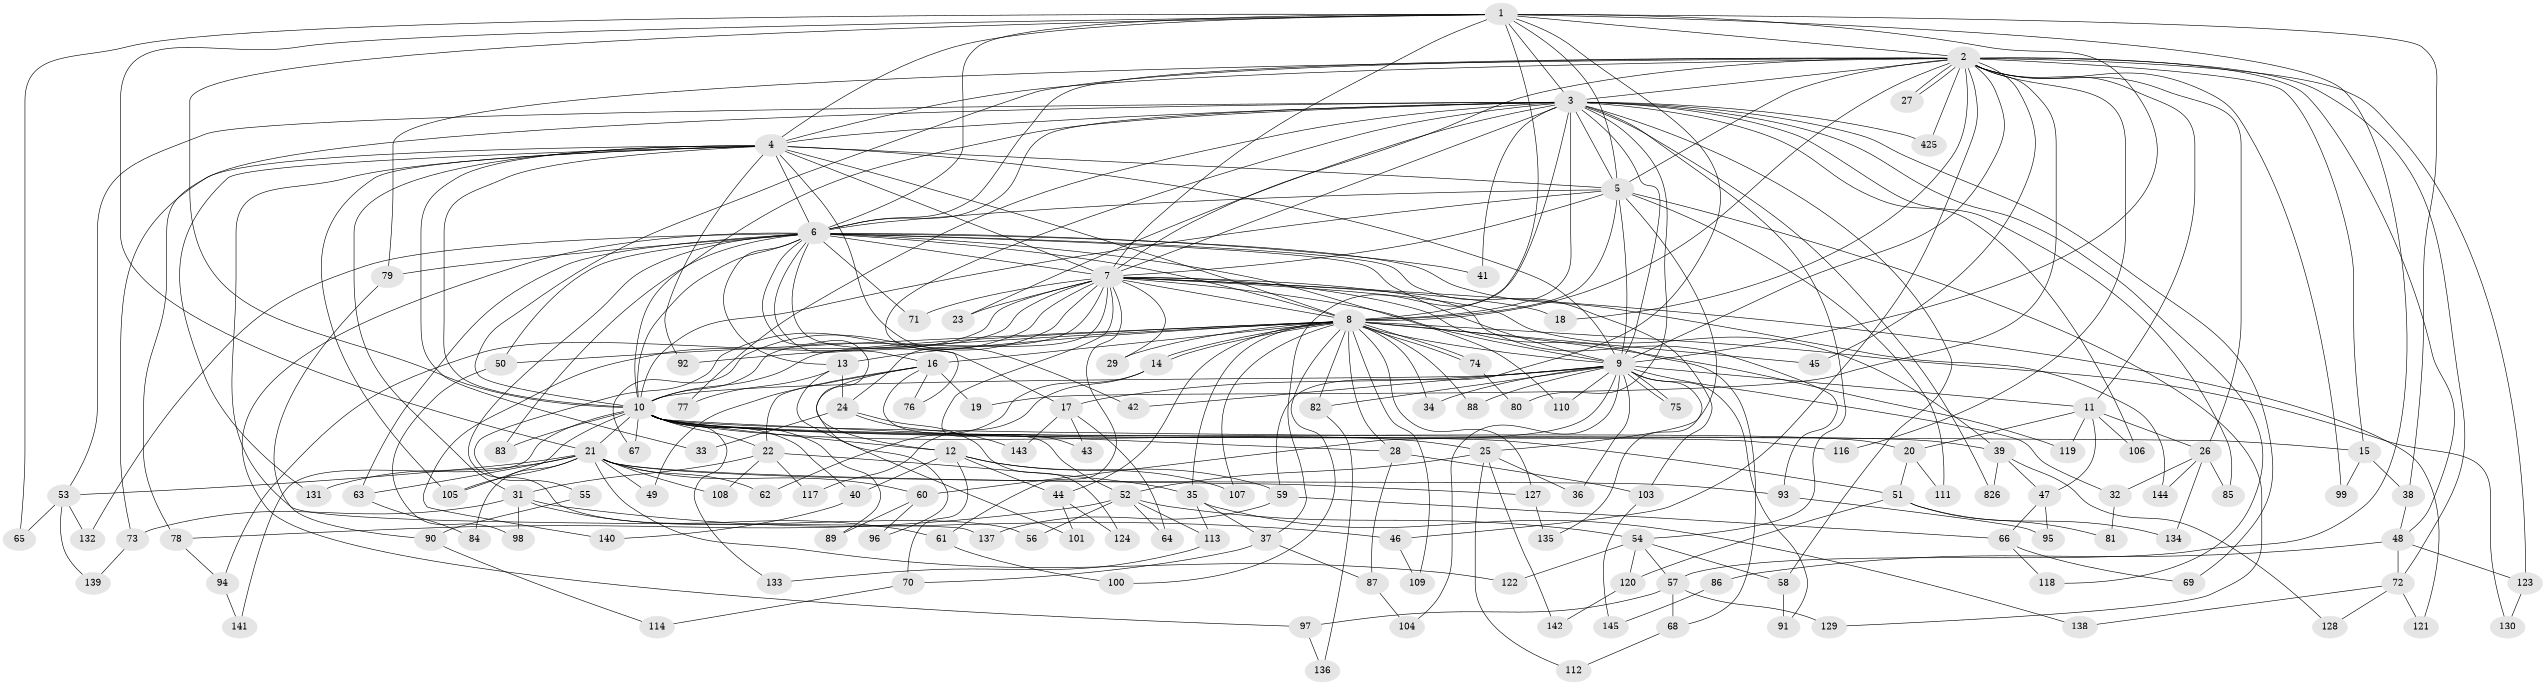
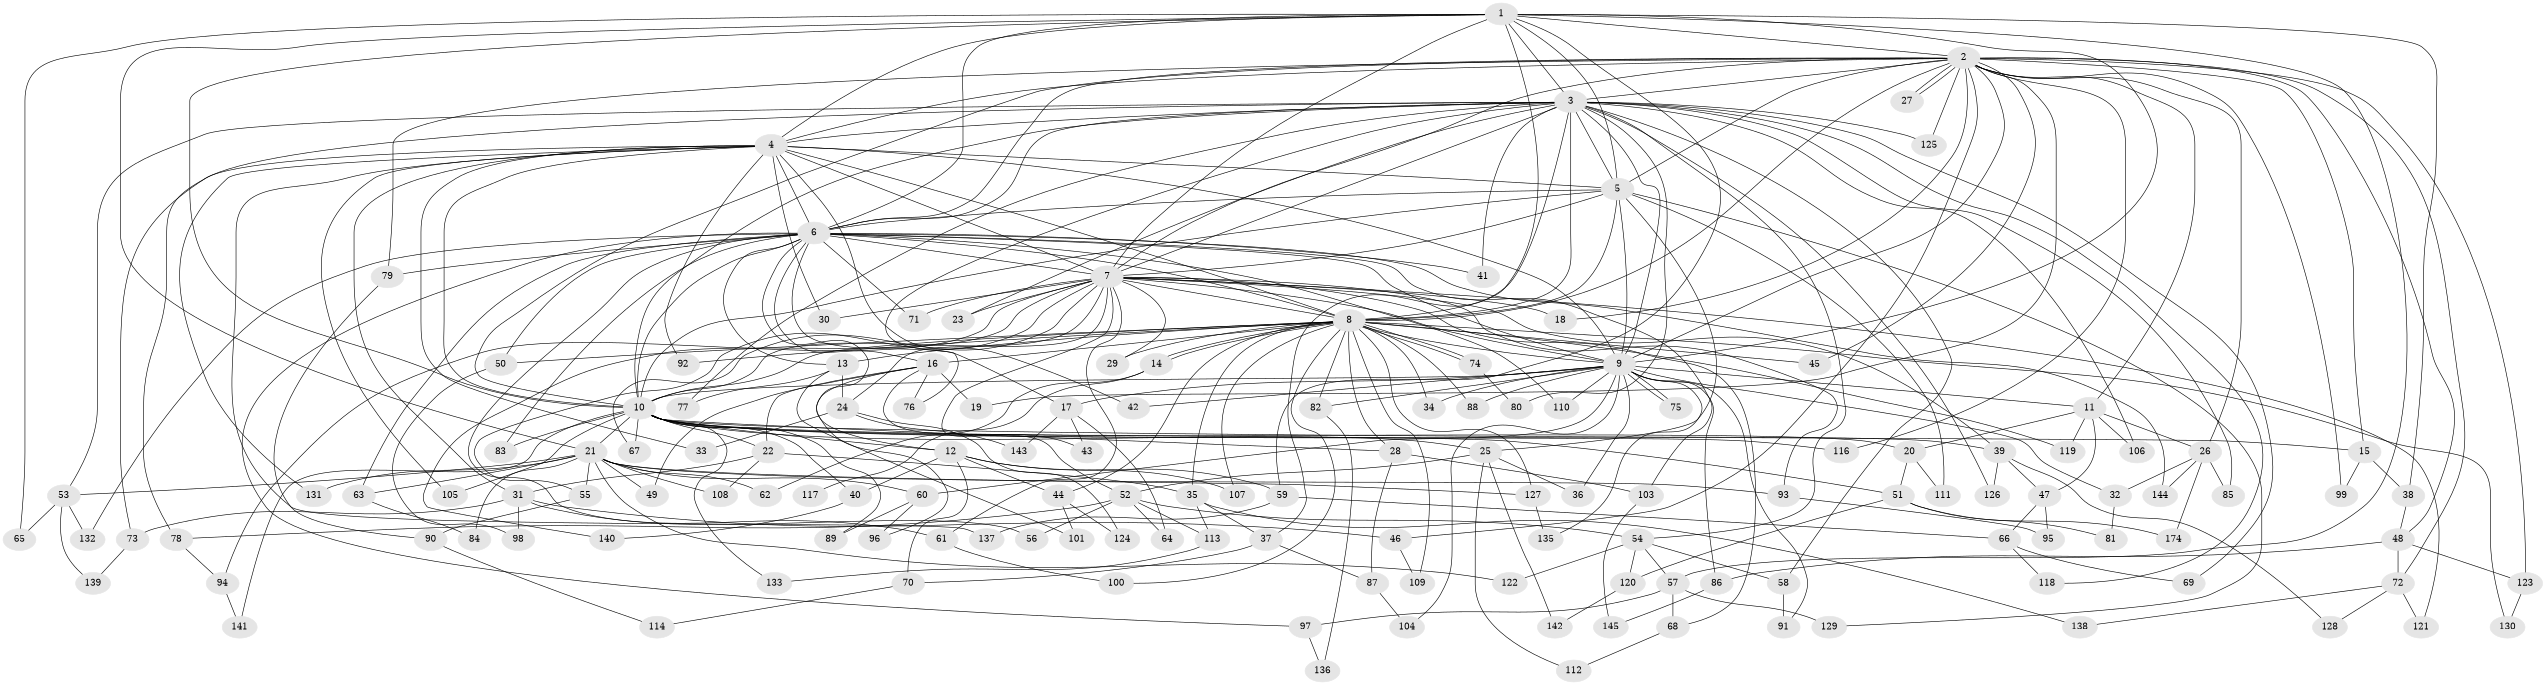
node "425": label "425" -> "125"
node "30": added
edge "9" -- "86": added
edge "22" -- "117": removed
edge "21" -- "105": now "21" -- "55"
node "826": label "826" -> "126"
node "134": label "134" -> "174"
